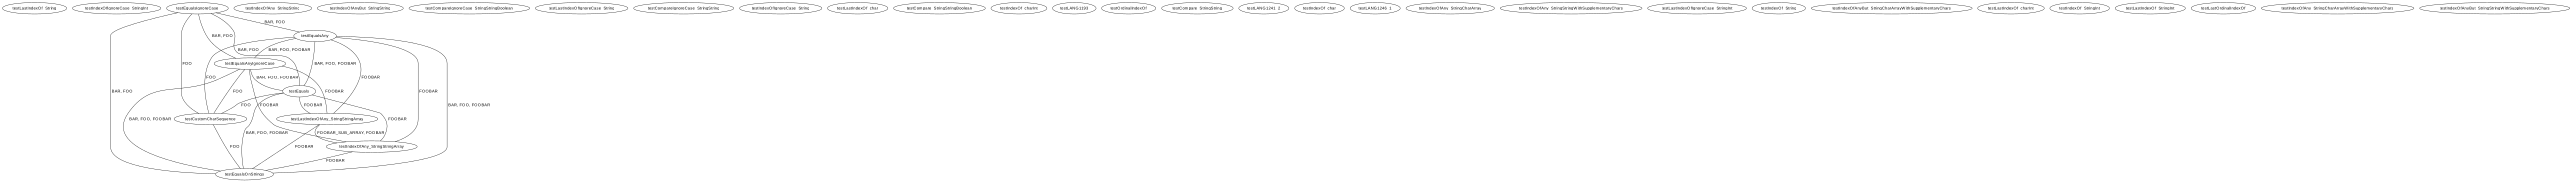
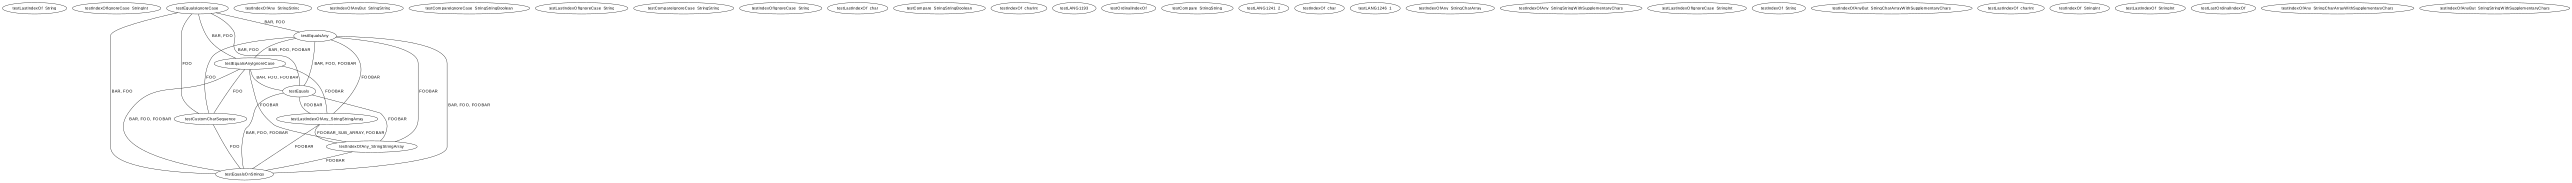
edge "testEquals" -- "testCustomCharSequence": removed, label "FOO"
